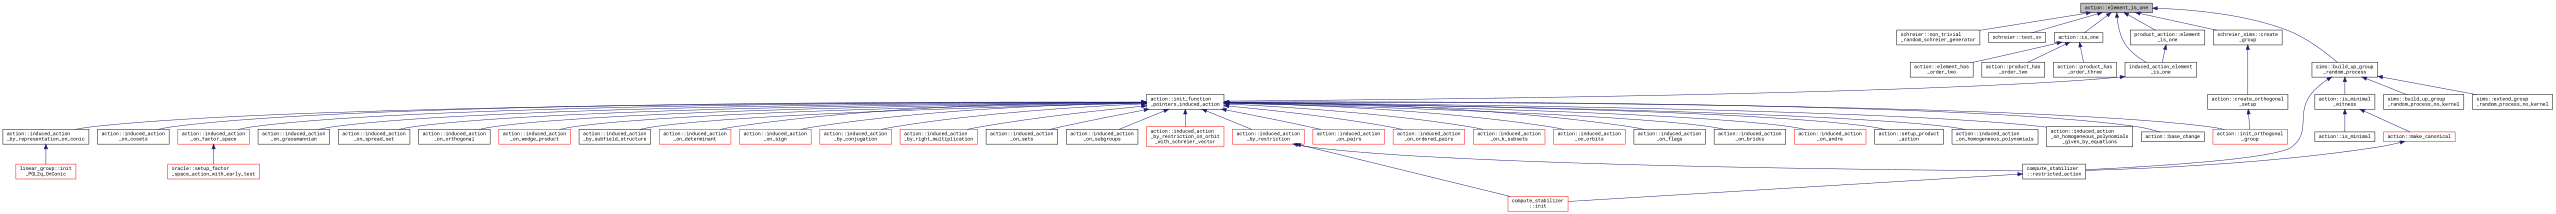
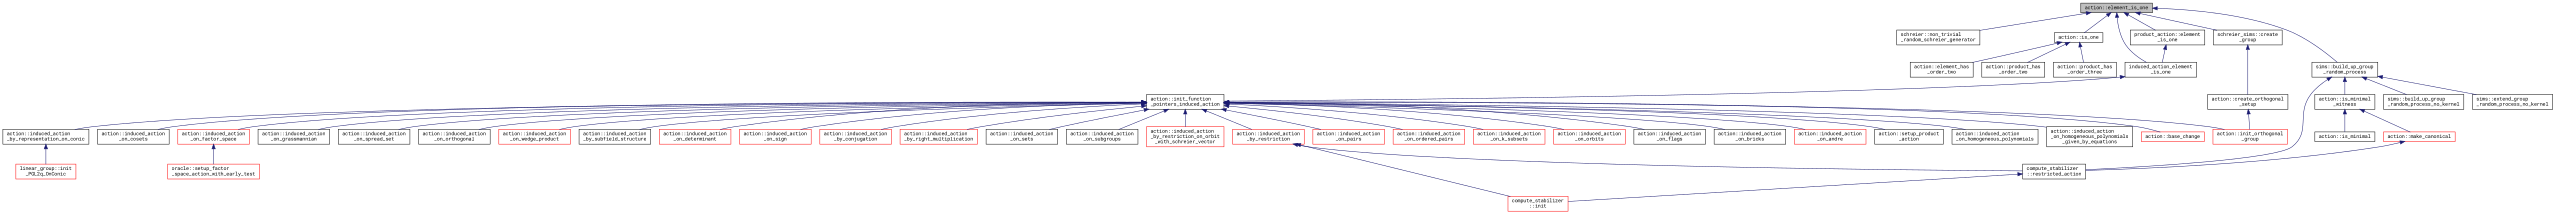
node "schreier::test_sv": removed
node "action::base_change": color black -> red
